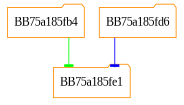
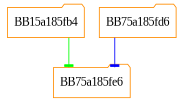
node "BB75a185fb4": label "BB75a185fb4" -> "BB15a185fb4"
node "BB75a185fe1": label "BB75a185fe1" -> "BB75a185fe6"
